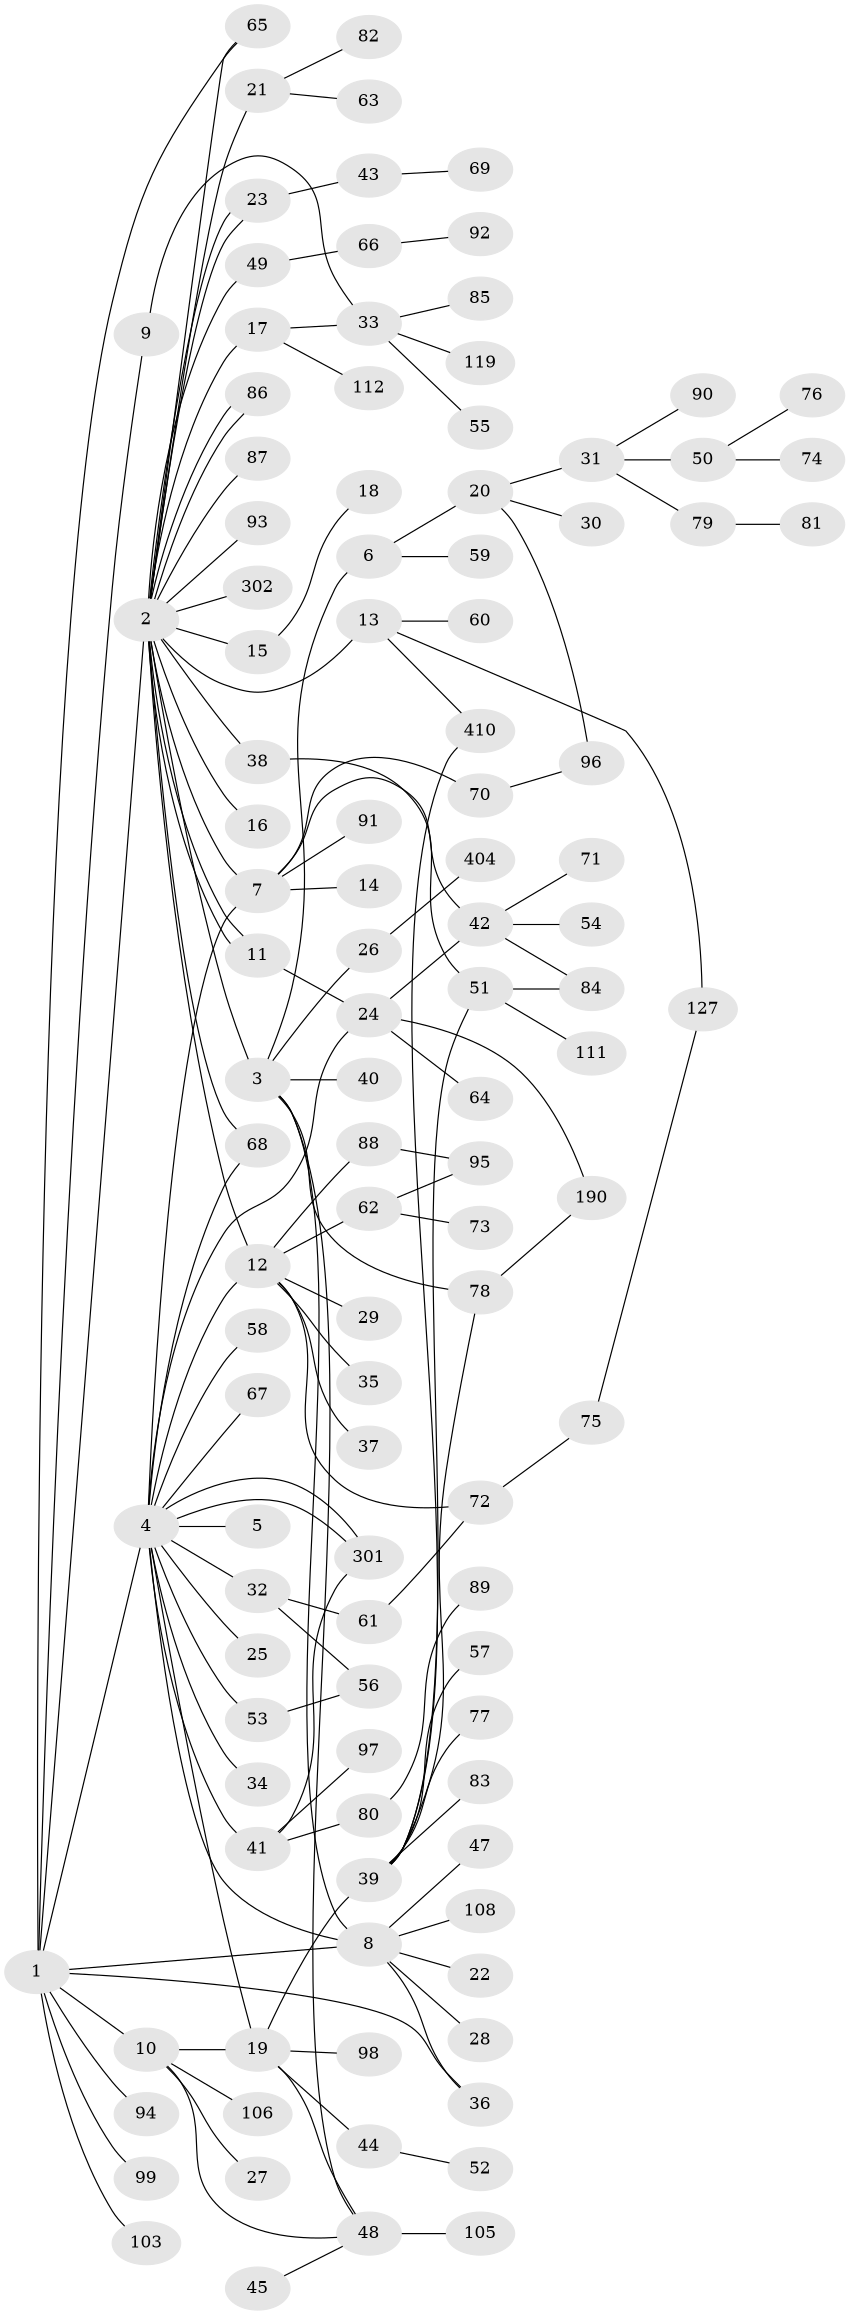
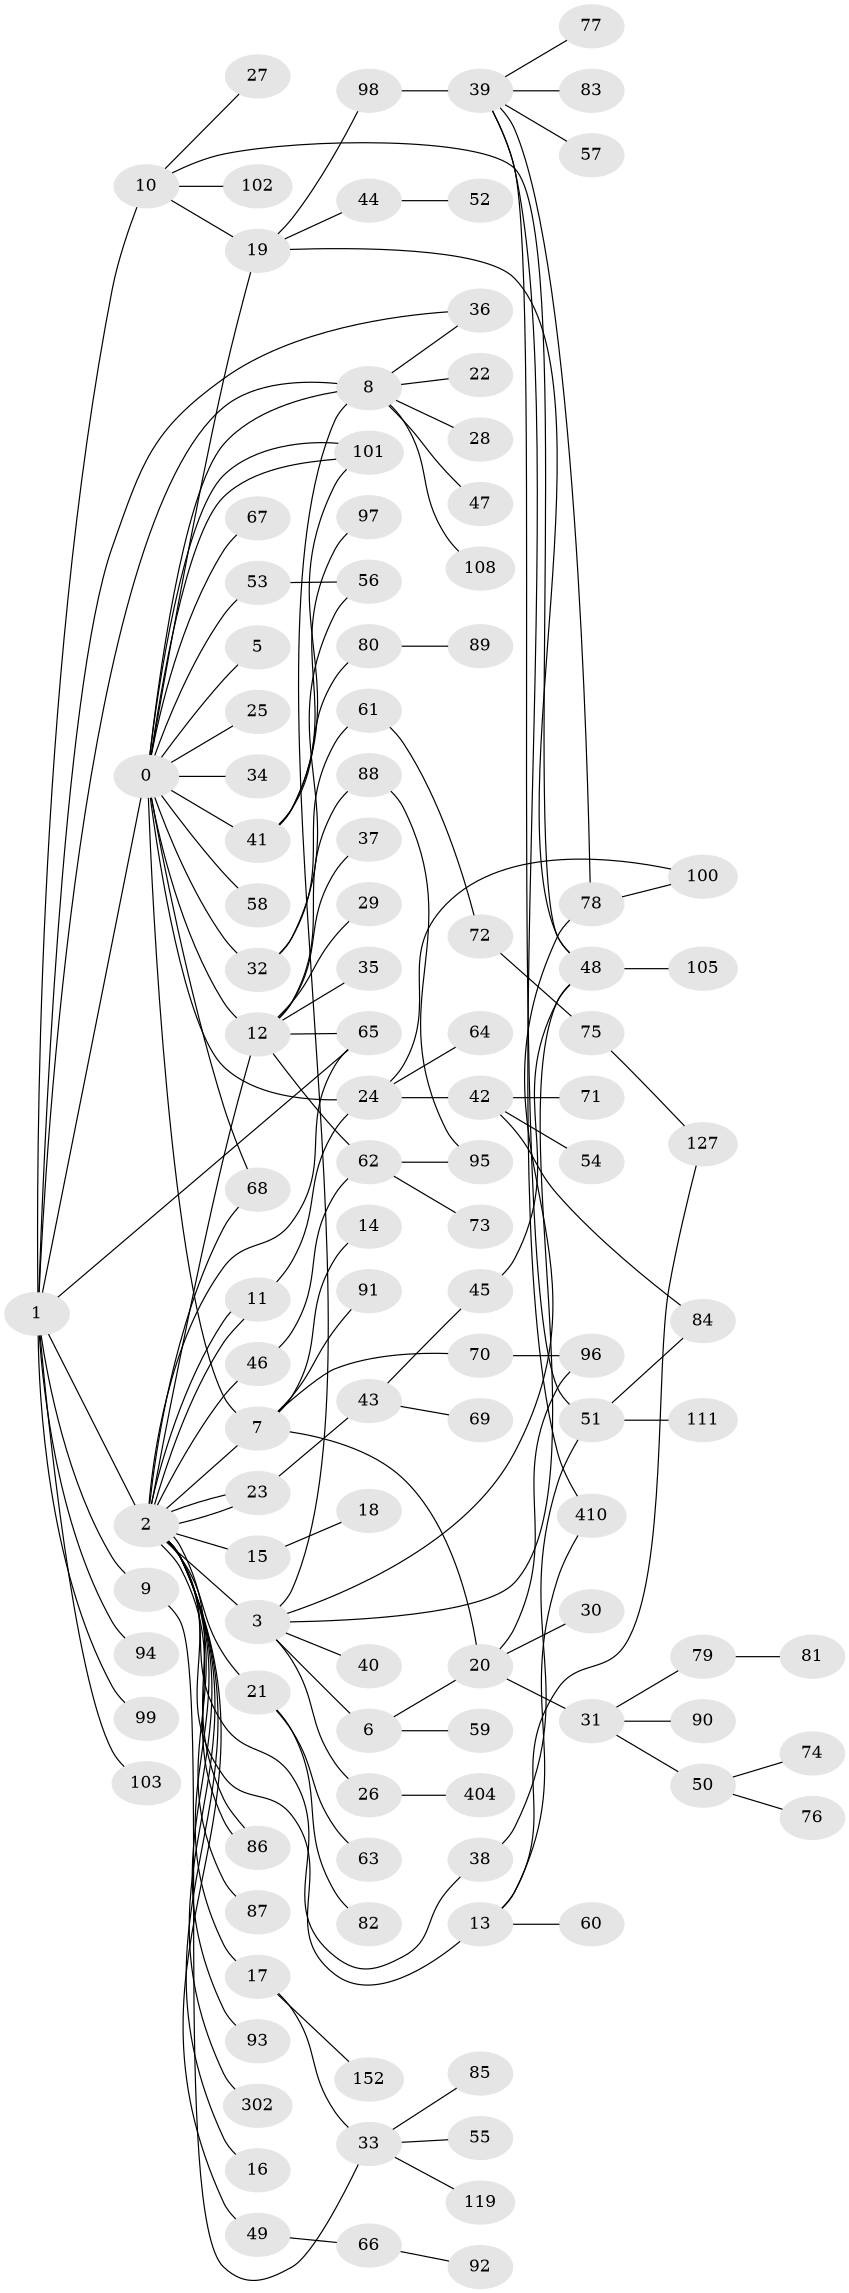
node "112": label "112" -> "152"
edge "7" -- "42": now "7" -- "20"
node "190": label "190" -> "100"
edge "45" -- "43": added
node "46": added
edge "12" -- "72": now "12" -- "65"
node "4": label "4" -> "0"
node "301": label "301" -> "101"
edge "39" -- "19": now "39" -- "98"
node "106": label "106" -> "102"
